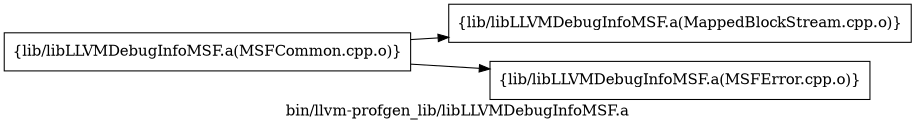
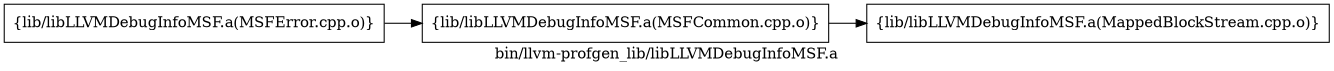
edge "{lib/libLLVMDebugInfoMSF.a(MSFCommon.cpp.o)}" -> "{lib/libLLVMDebugInfoMSF.a(MSFError.cpp.o)}": reversed
